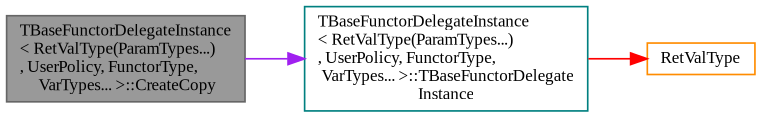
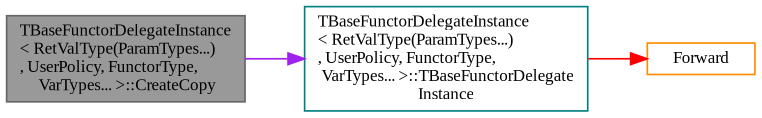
node "RetValType": label "RetValType" -> "Forward"
